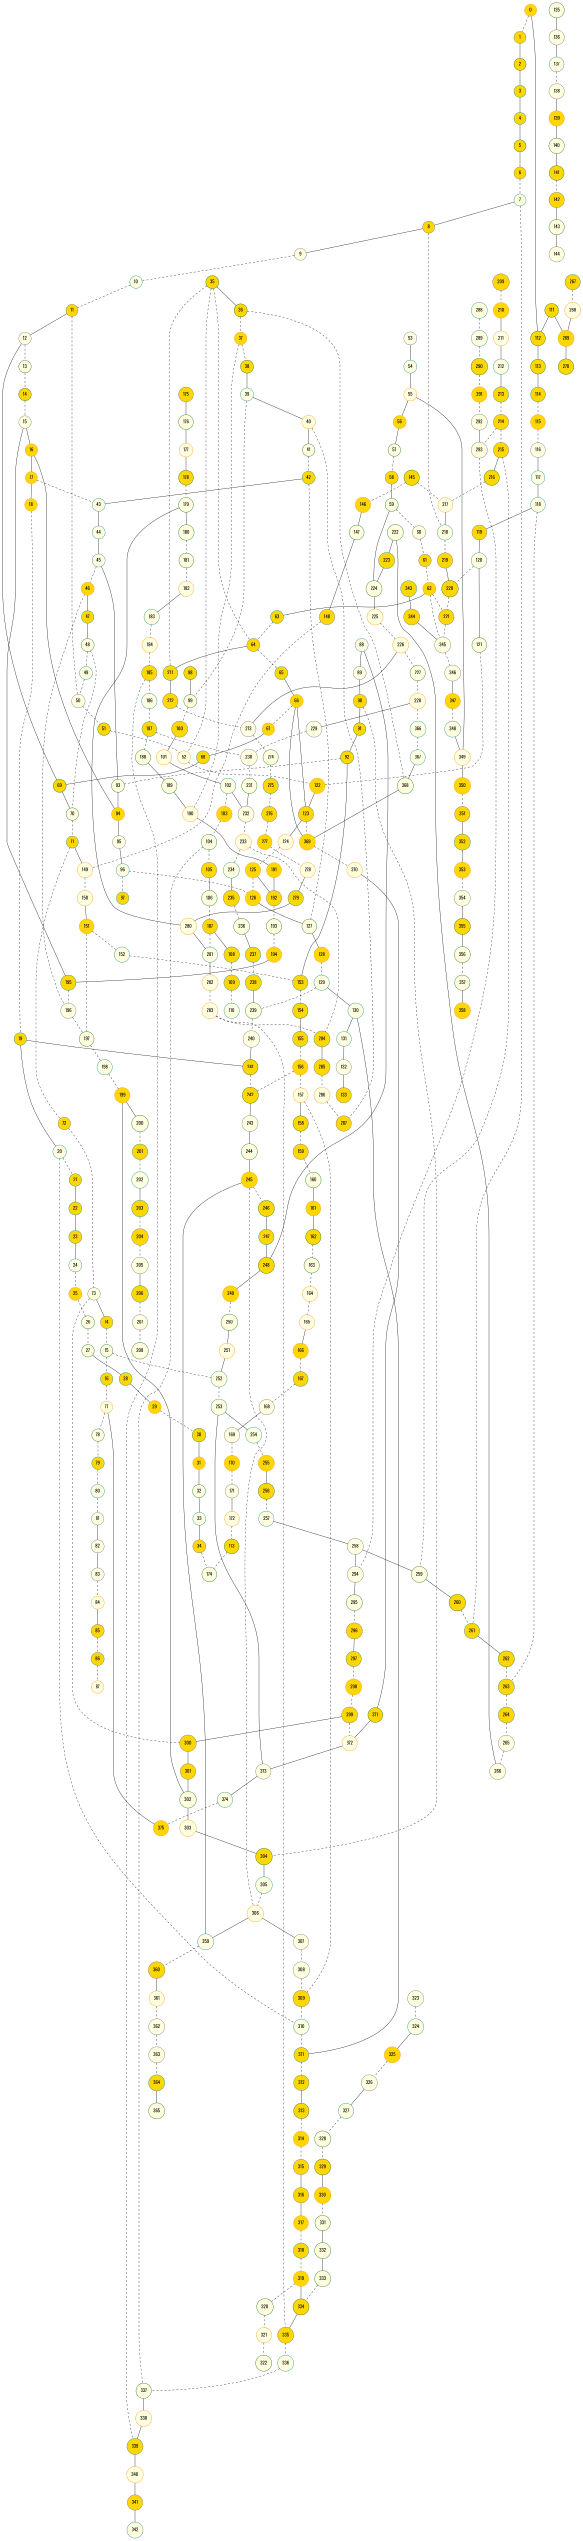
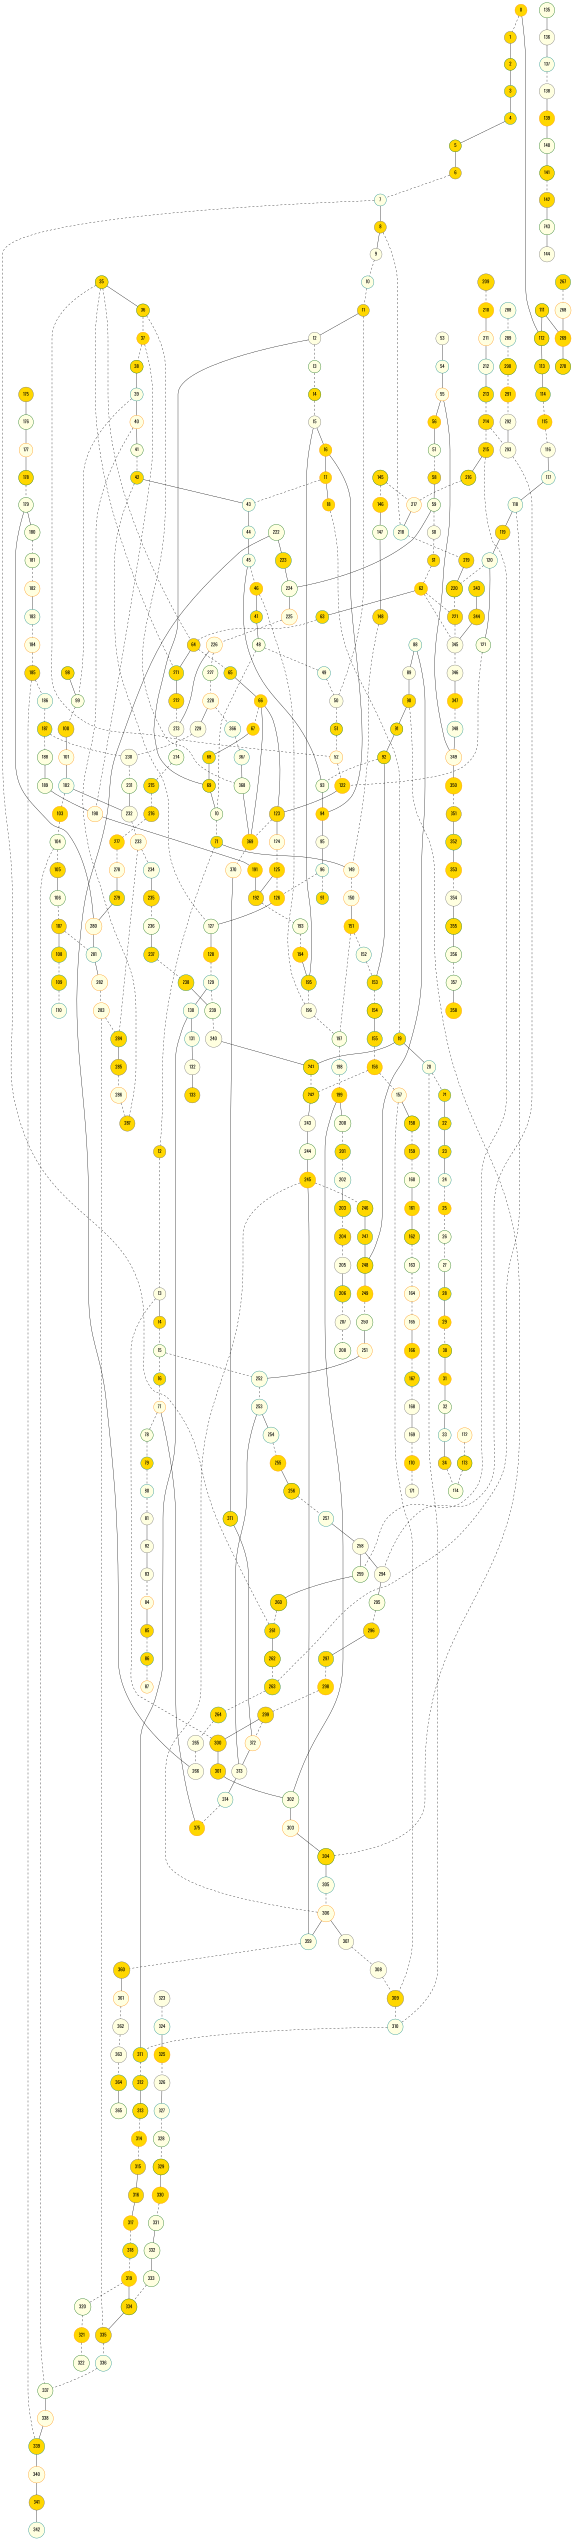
edge "171" -- "172": removed
node "321": fillcolor lightyellow -> gold
